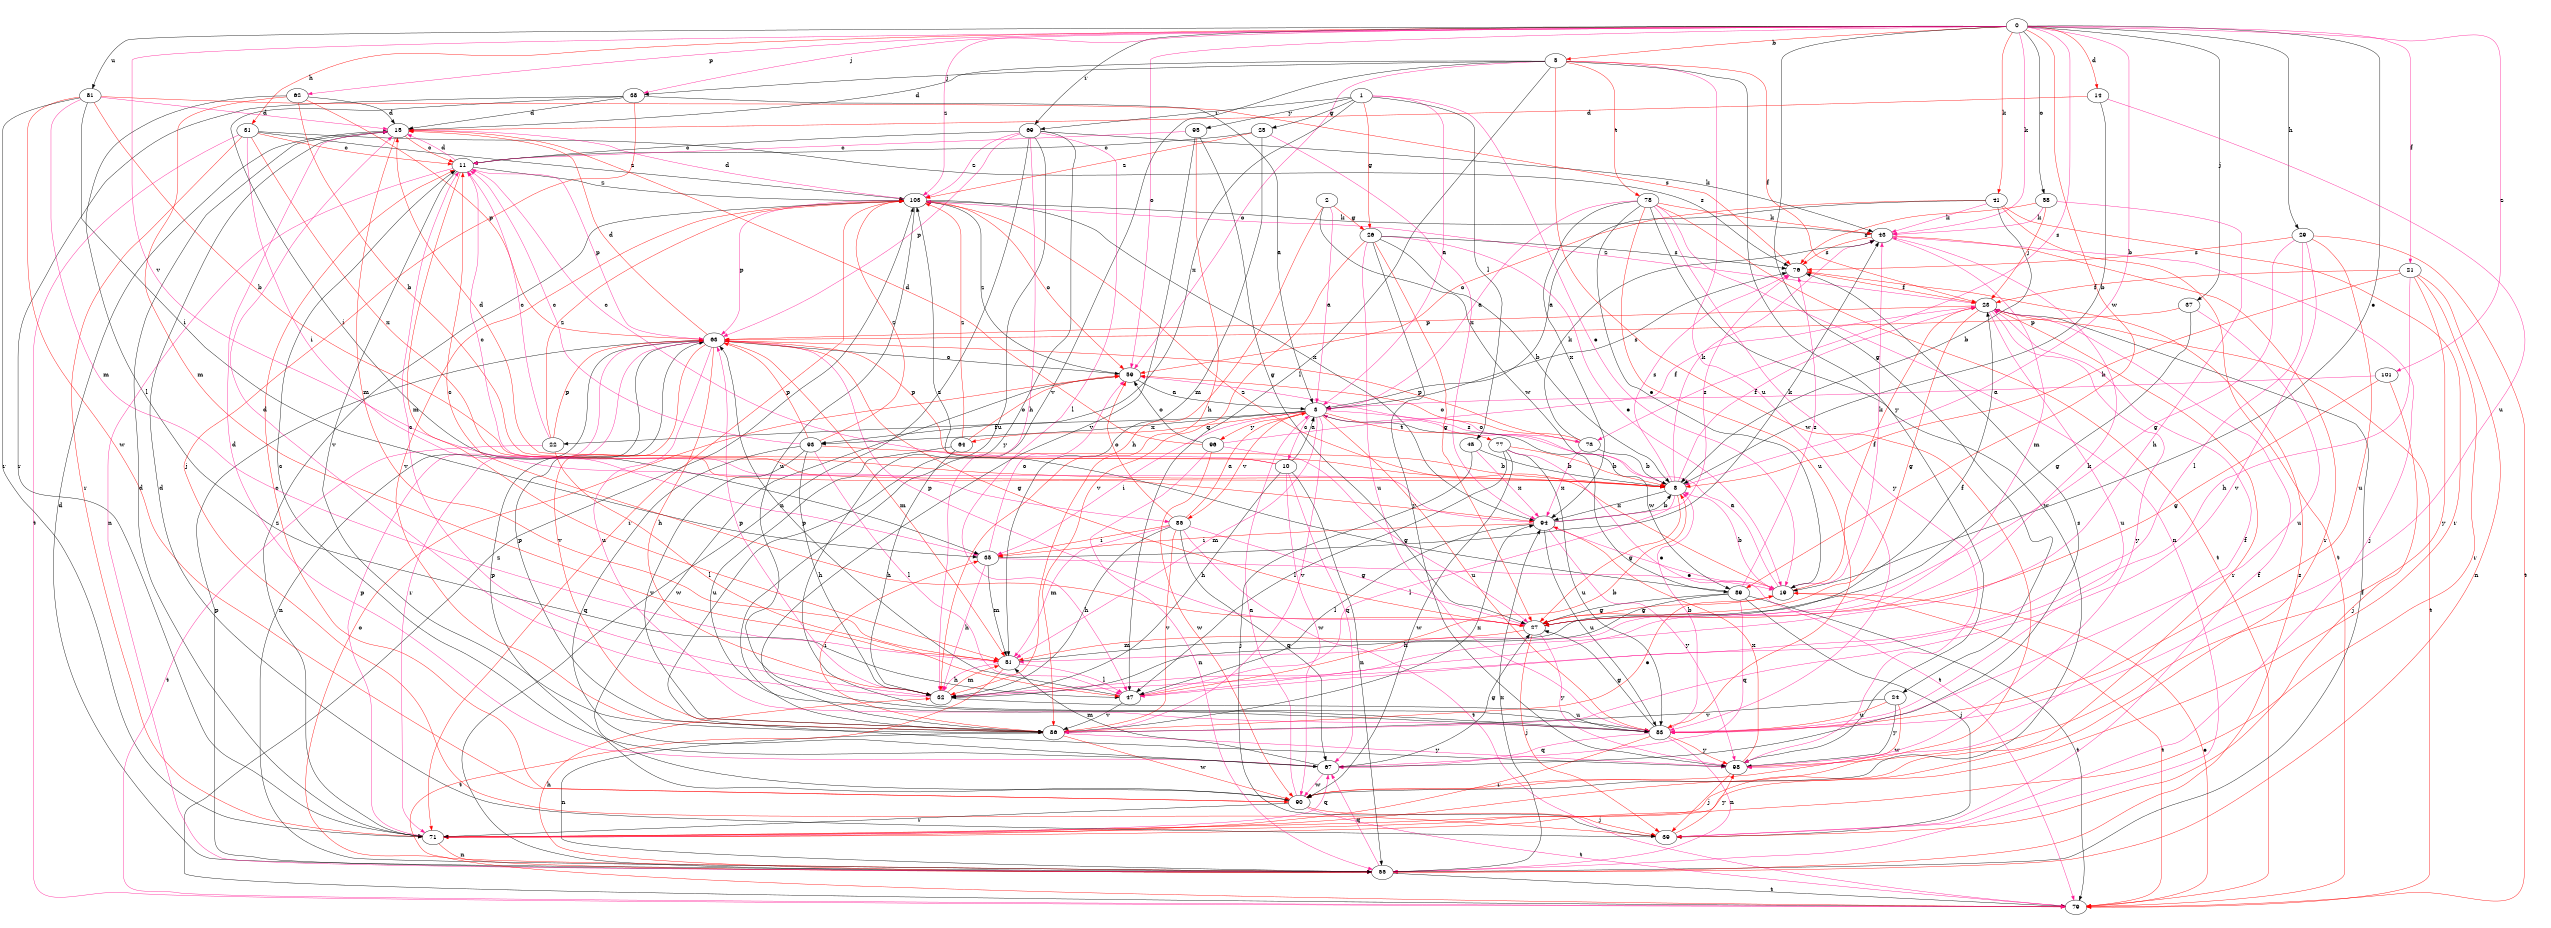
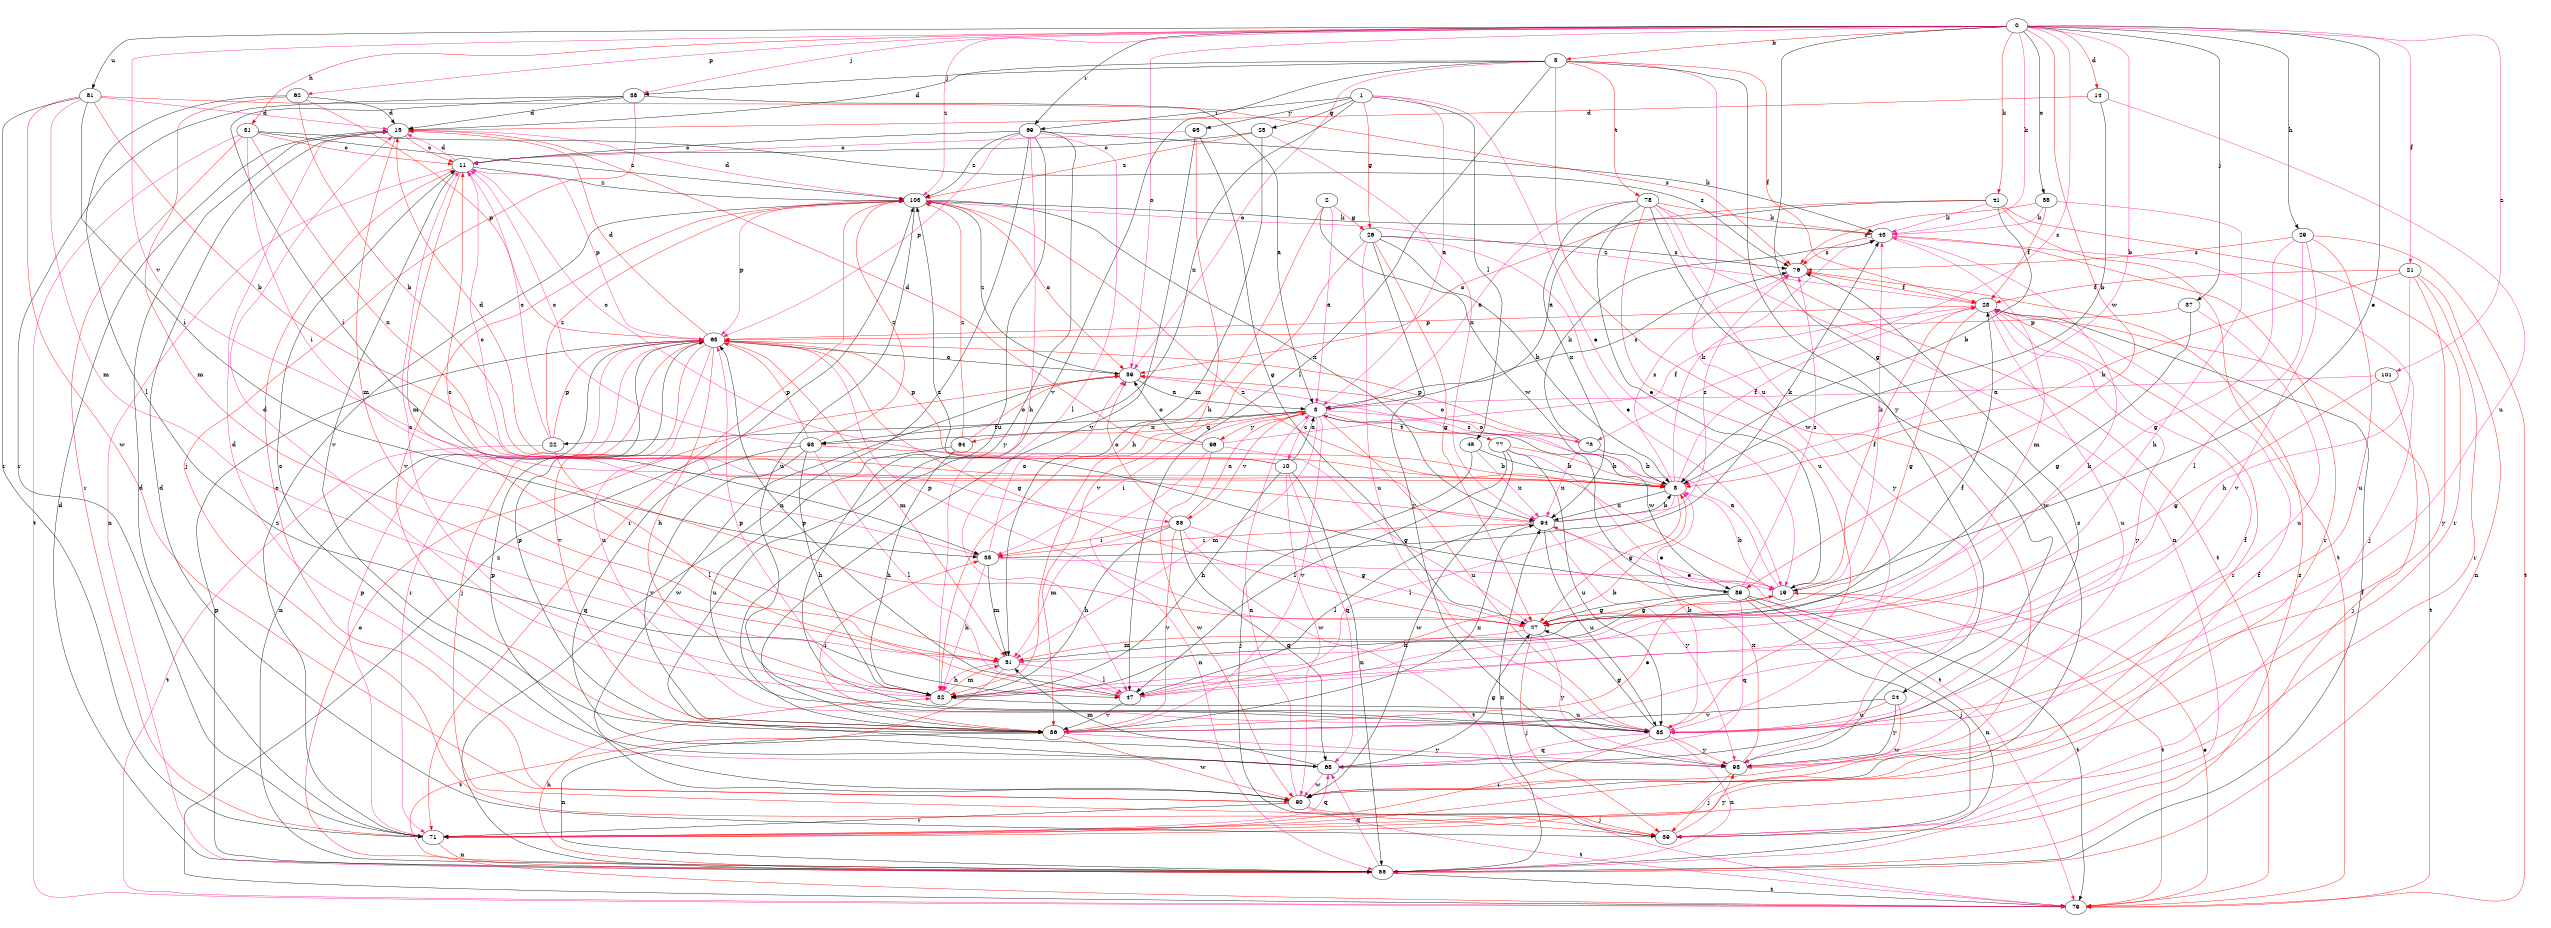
edge "69" -> "103": color deeppink -> black
edge "58" -> "23": label "j" -> "f"
node "67": label "67" -> "68"
edge "63" -> "39": added, label "j"
edge "89" -> "55": added, label "n"
